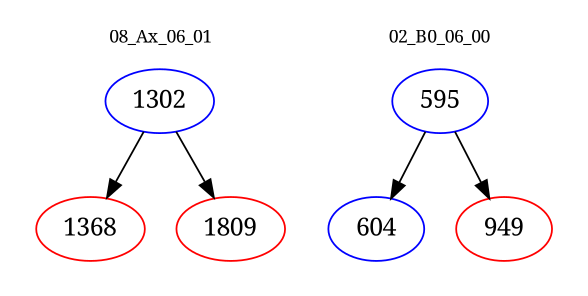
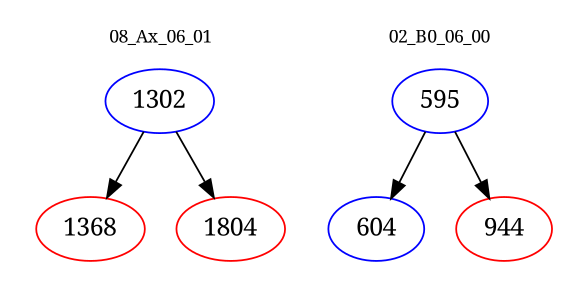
node "1809": label "1809" -> "1804"
node "949": label "949" -> "944"
